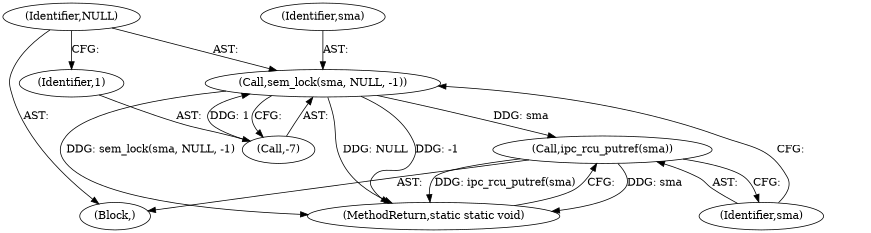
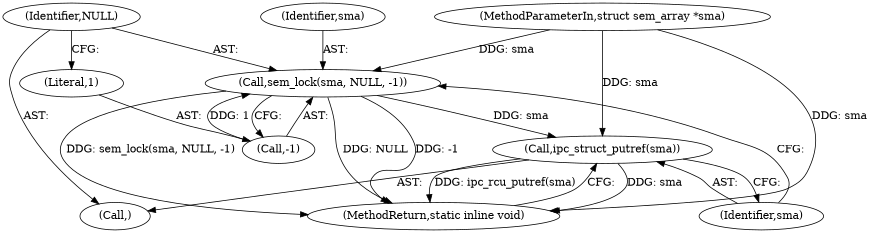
node "(MethodParameterIn,struct sem_array *sma)": added
node "(Identifier,1)": label "(Identifier,1)" -> "(Literal,1)"
node "(Call,-7)": label "(Call,-7)" -> "(Call,-1)"
node "(Call,ipc_rcu_putref(sma))": label "(Call,ipc_rcu_putref(sma))" -> "(Call,ipc_struct_putref(sma))"
node "(Block,)": label "(Block,)" -> "(Call,)"
node "(MethodReturn,static static void)": label "(MethodReturn,static static void)" -> "(MethodReturn,static inline void)"
